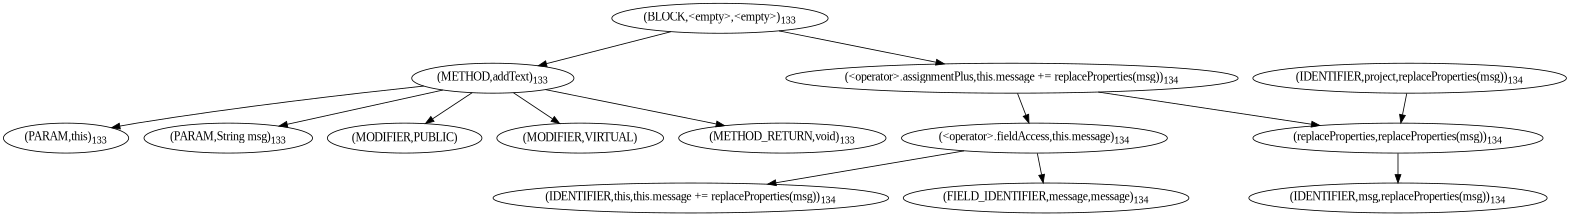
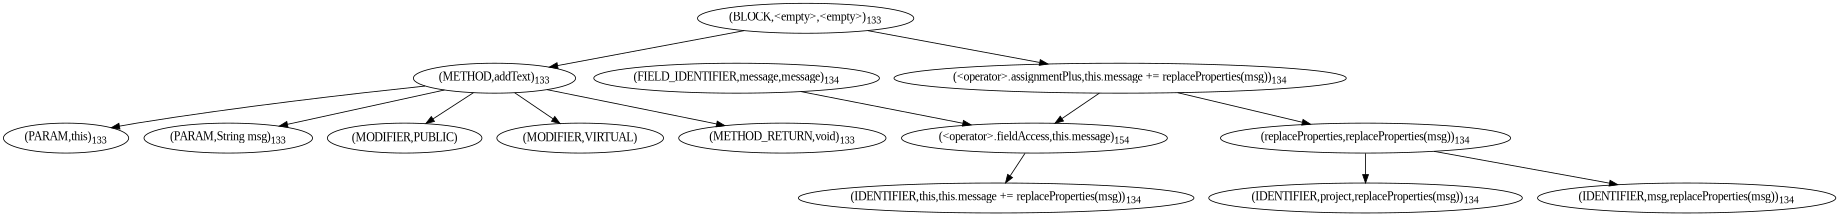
edge "(IDENTIFIER,project,replaceProperties(msg))" -> "(replaceProperties,replaceProperties(msg))": reversed
node "(<operator>.fieldAccess,this.message)": text "134" -> "154"
edge "(<operator>.fieldAccess,this.message)" -> "(FIELD_IDENTIFIER,message,message)": reversed
